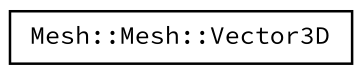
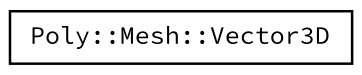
node "Mesh::Mesh::Vector3D": label "Mesh::Mesh::Vector3D" -> "Poly::Mesh::Vector3D"
